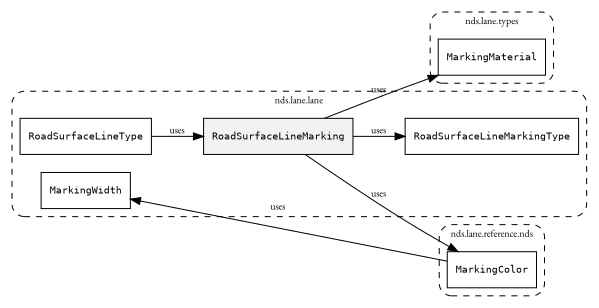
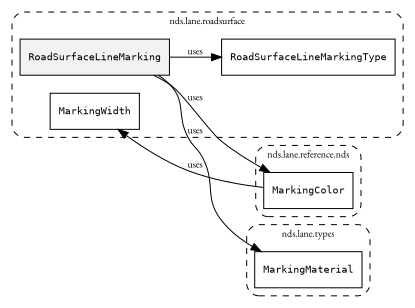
cluster "nds.lane.lane": label "nds.lane.lane" -> "nds.lane.roadsurface"
node "RoadSurfaceLineType": removed
